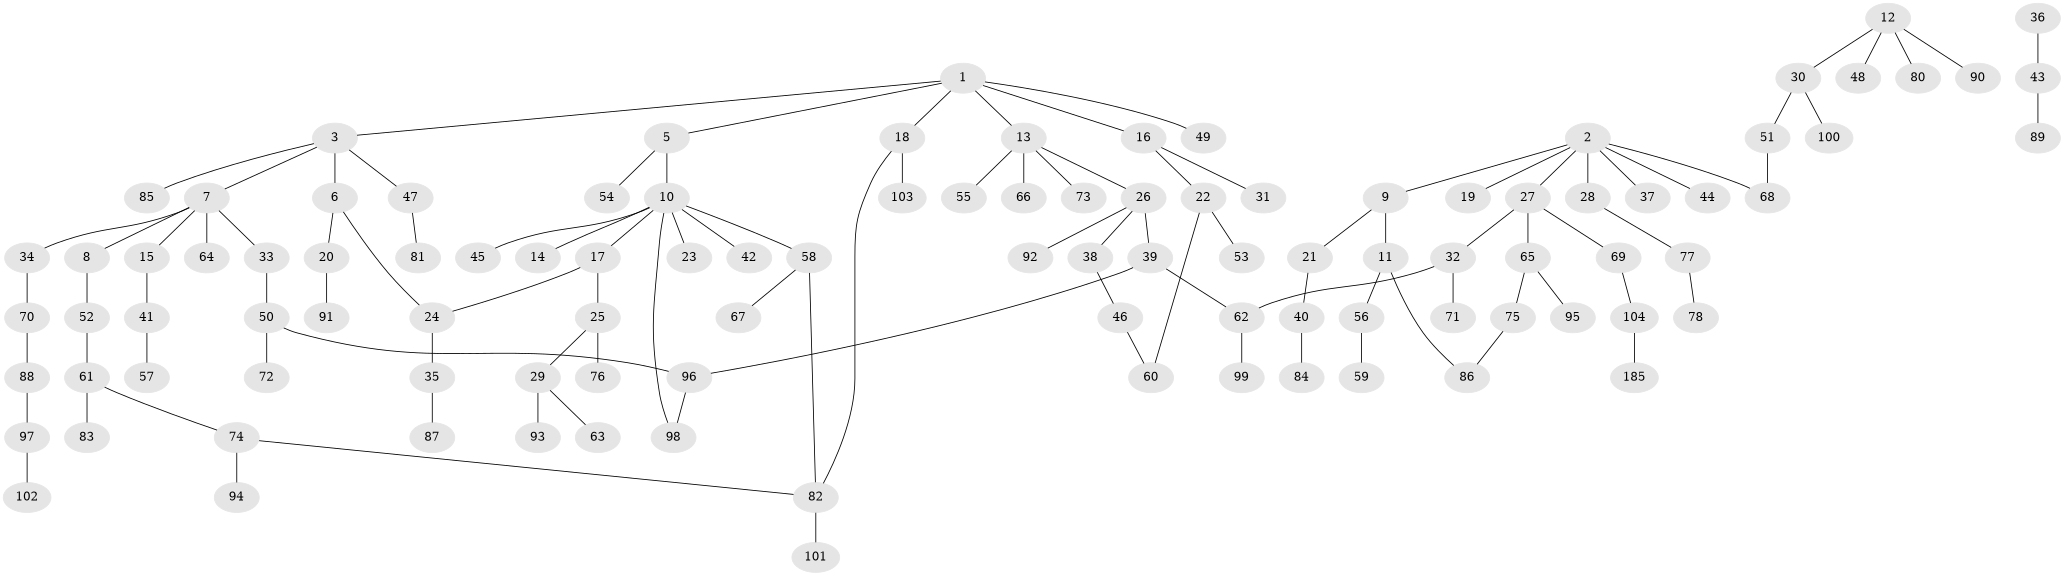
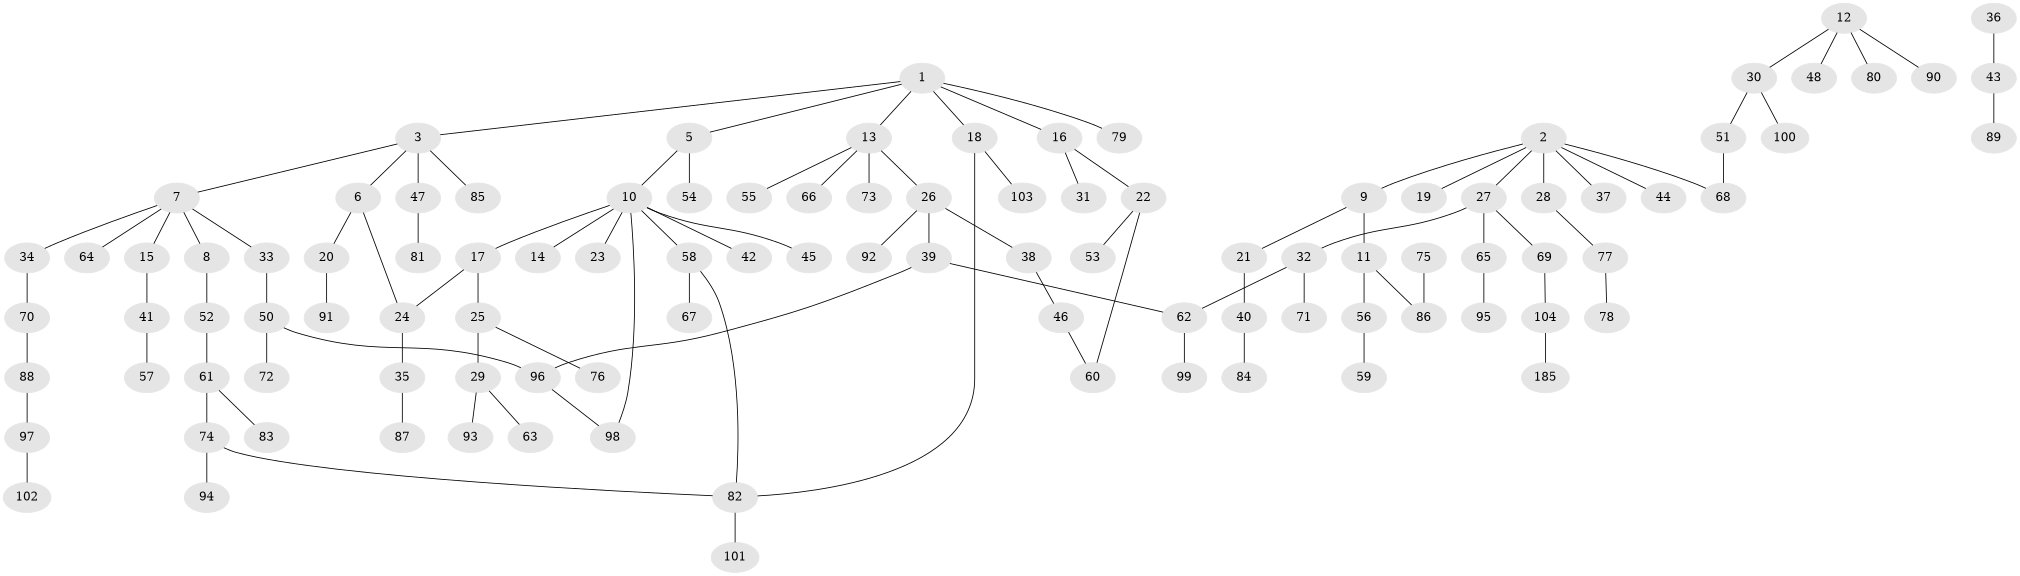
node "49": label "49" -> "79"
edge "65" -- "75": removed
